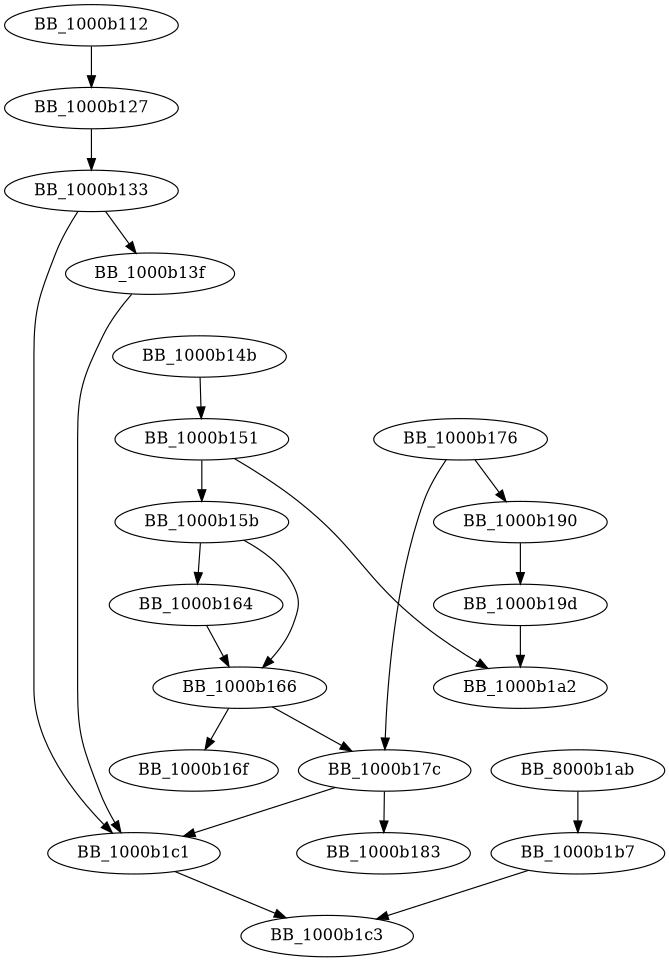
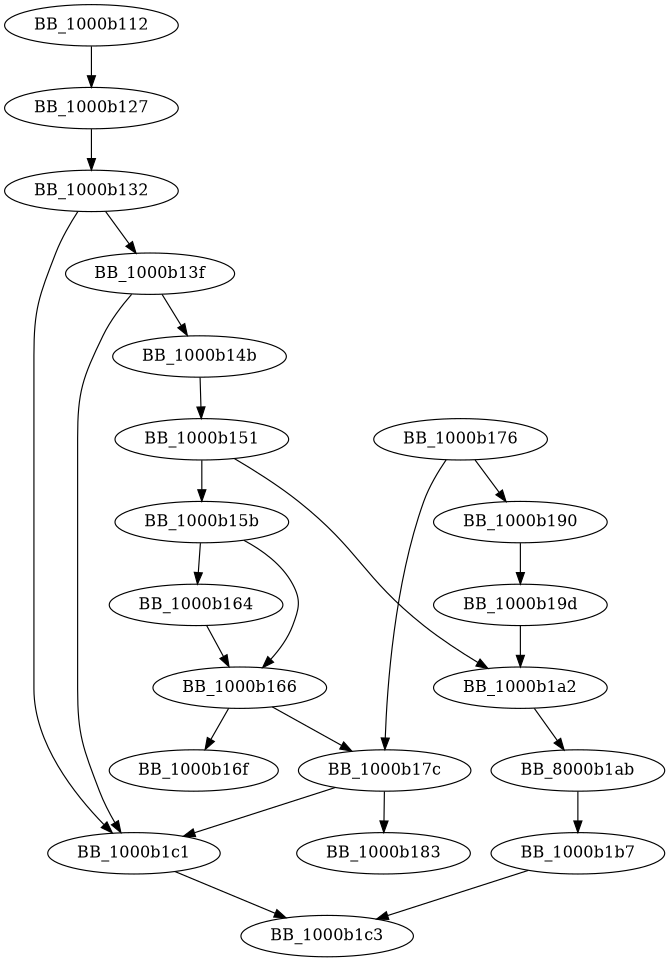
node "BB_1000b133": label "BB_1000b133" -> "BB_1000b132"
edge "BB_1000b13f" -> "BB_1000b14b": added
edge "BB_1000b1a2" -> "BB_8000b1ab": added
